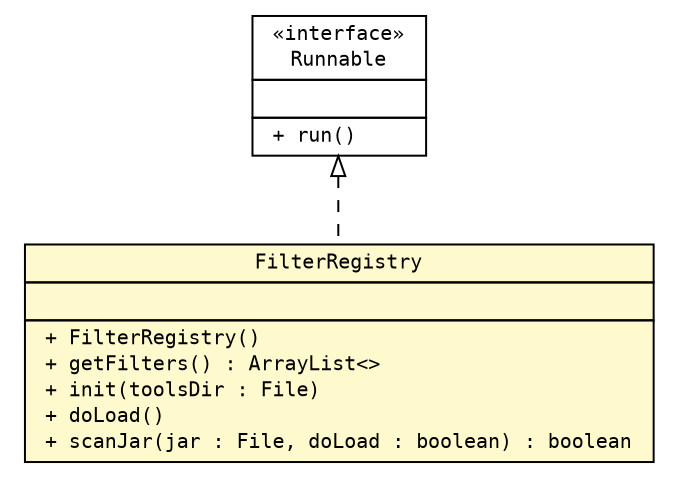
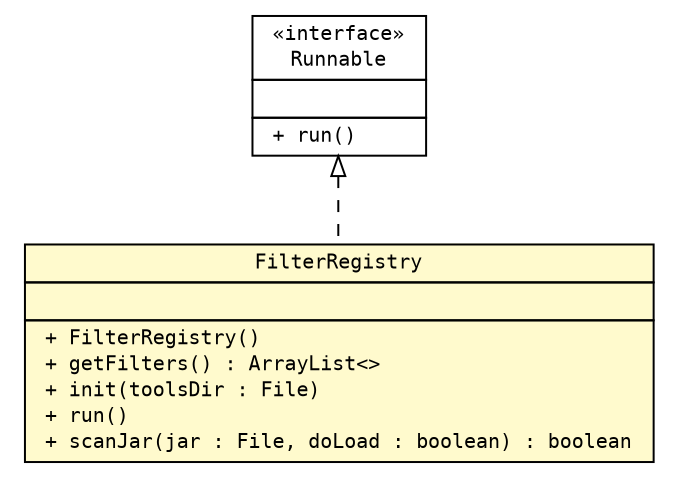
node "FilterRegistry": text "+ doLoad()" -> "+ run()"
